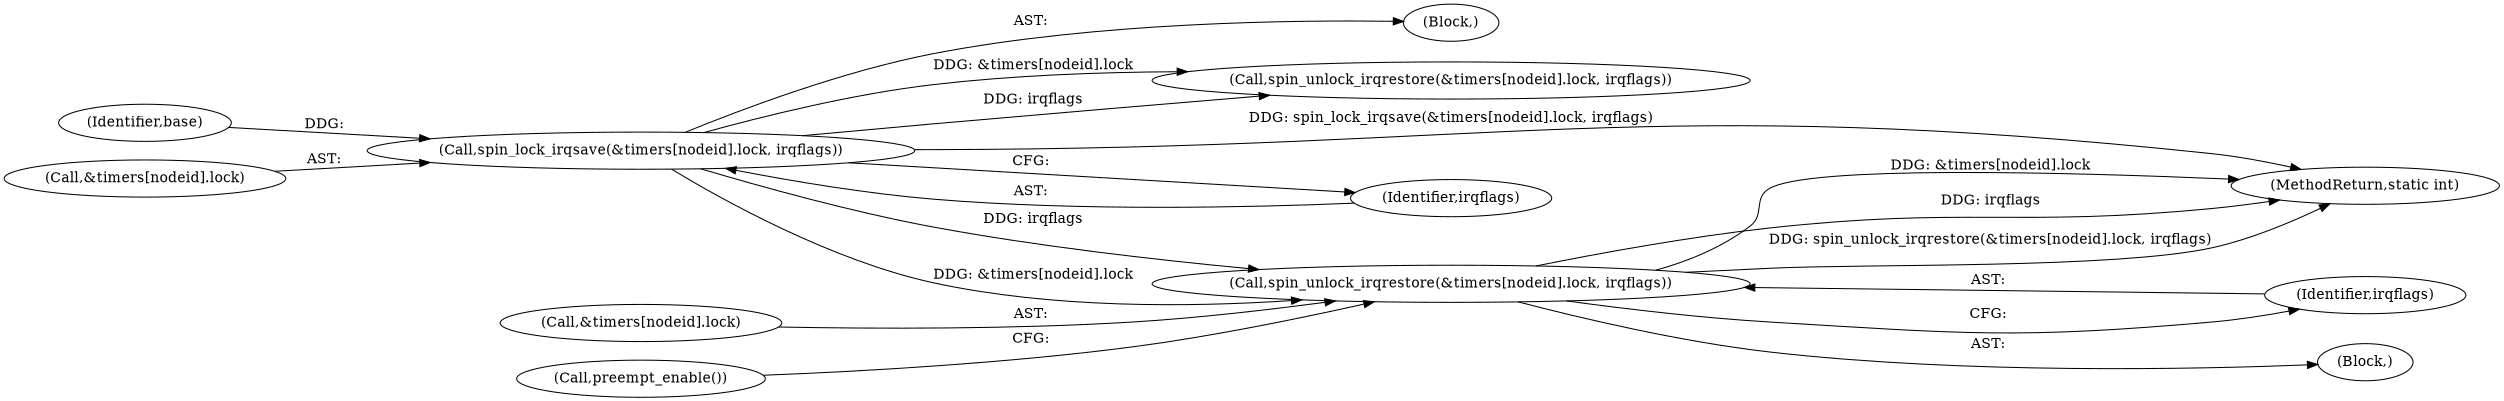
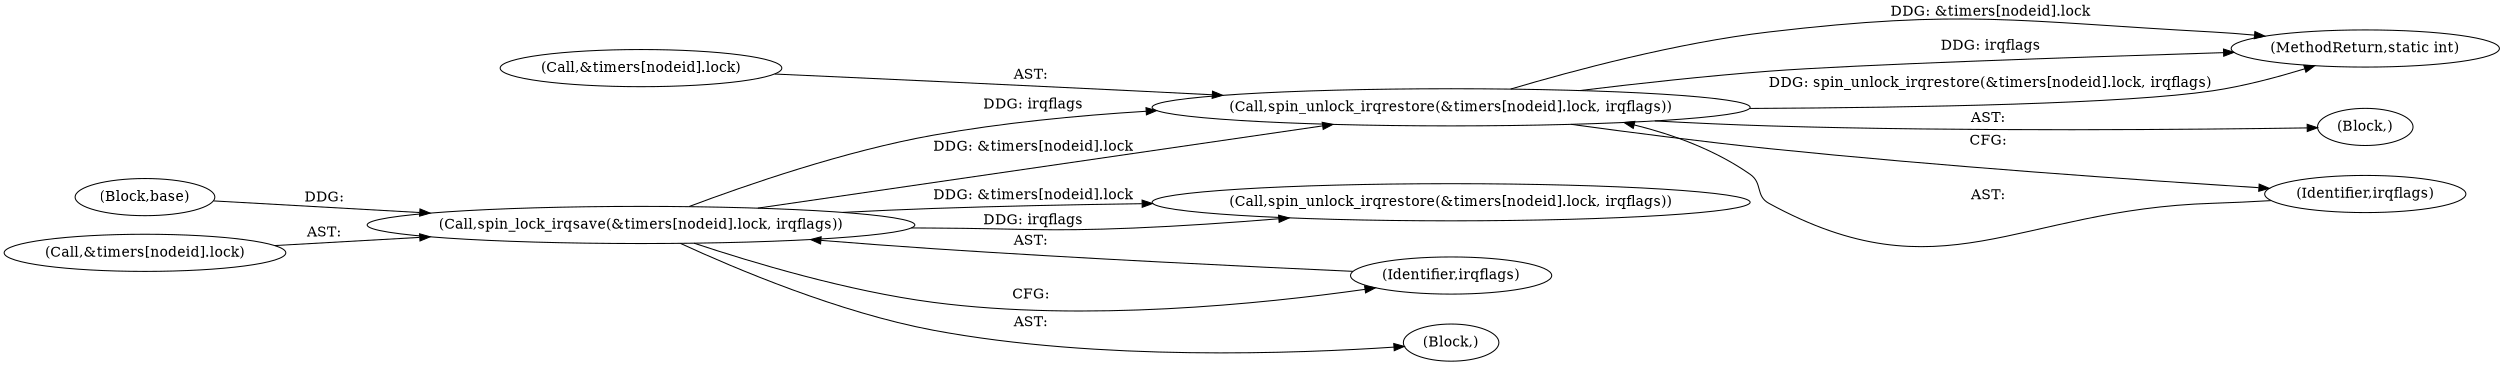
node "(Identifier,base)": label "(Identifier,base)" -> "(Block,base)"
edge "(Call,spin_lock_irqsave(&timers[nodeid].lock, irqflags))" -> "(MethodReturn,static int)": removed, label "DDG: spin_lock_irqsave(&timers[nodeid].lock, irqflags)"
node "(Call,preempt_enable())": removed
